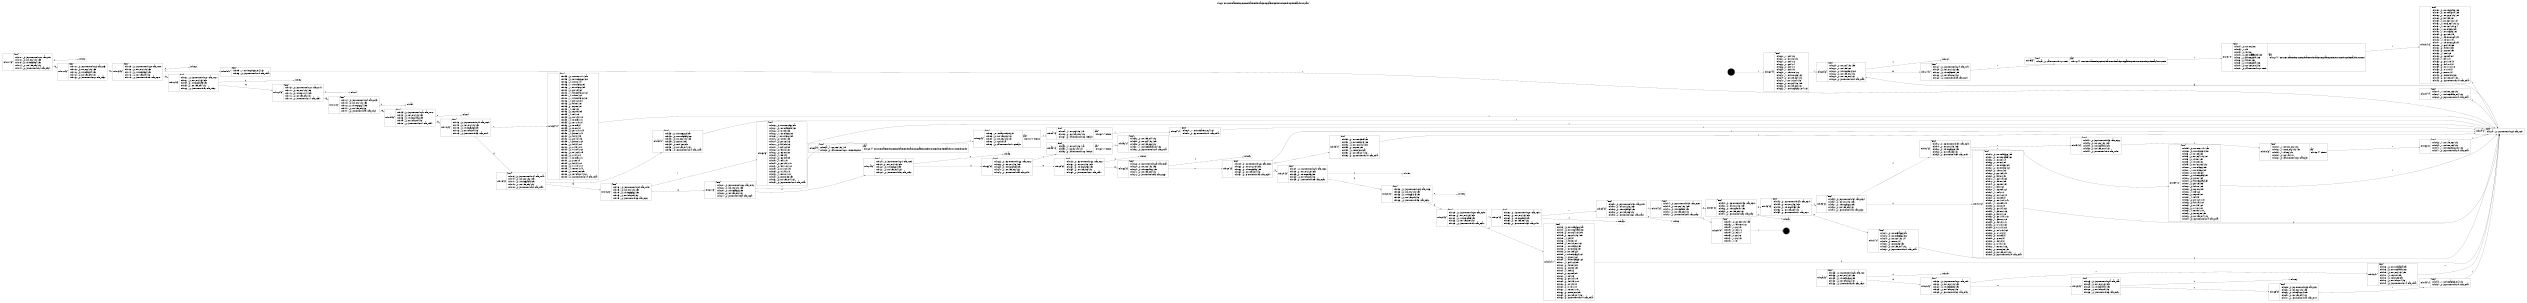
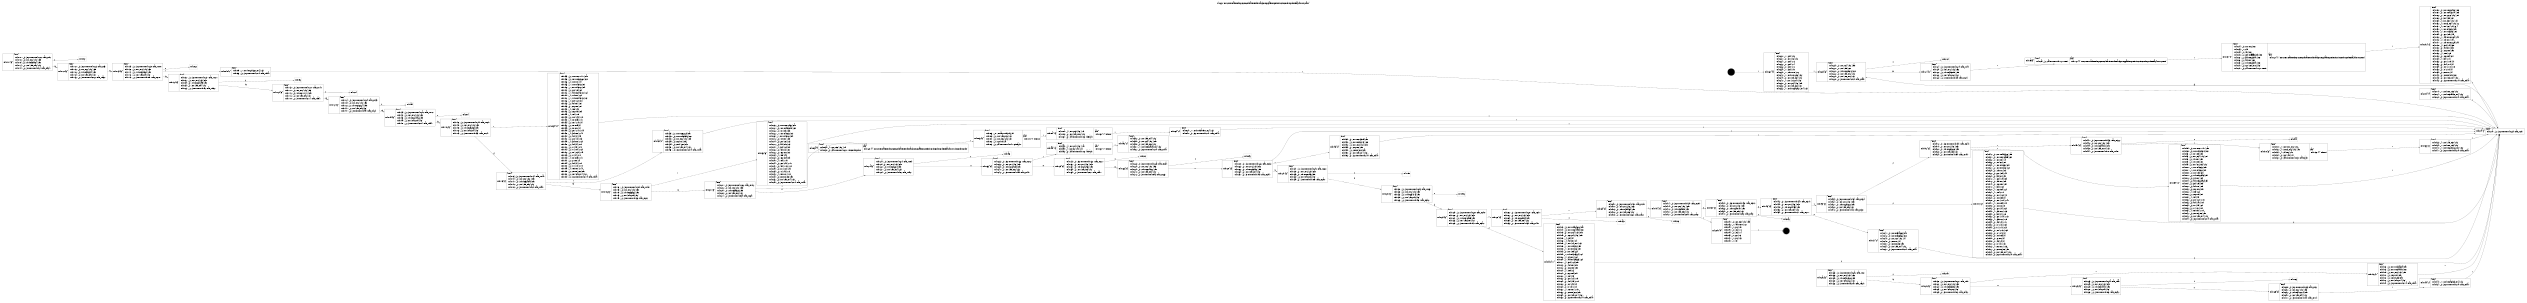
node "0x4019aa": added
